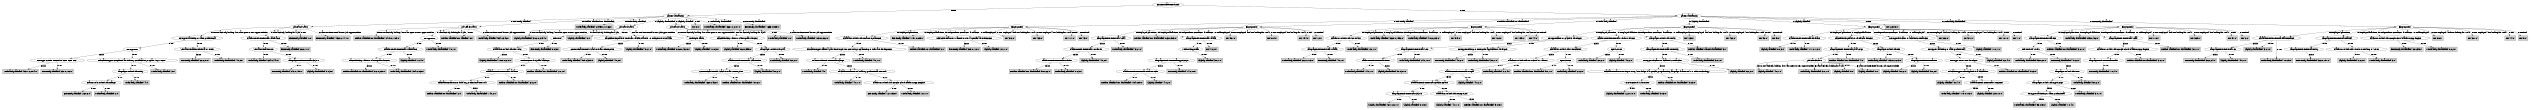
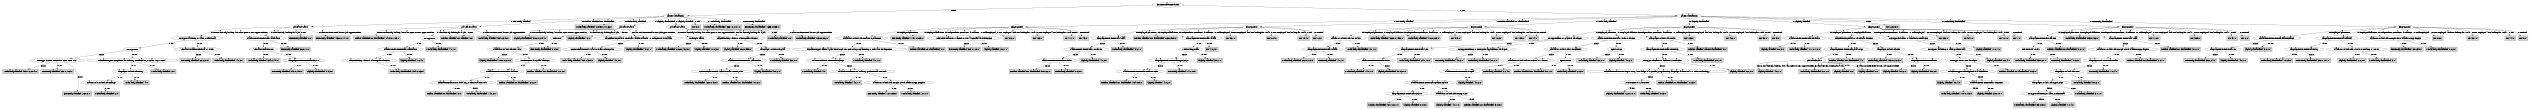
edge "DatabaseDesireNextYear.Elasticsearch" -> "Moderately dissatisfied (10.0/5.0)": now "LanguageDesireNextYear.Ruby" -> "Moderately dissatisfied (10.0/5.0)"
edge "Methodology.Lean" -> "LanguageDesireNextYear.TypeScript": added, label "= No"
edge "Extremely dissatisfied (5.0/2.0)" -> "LanguageWorkedWith.VBA": now "LanguageDesireNextYear.Kotlin" -> "LanguageWorkedWith.VBA"
node "Neither satisfied nor dissatisfied (372.0/230.0)": removed
edge "PlatformDesireNextYear.Drupal" -> "DatabaseDesireNextYear.Apache HBase": removed, label "= No"
edge "FrameworkWorkedWith.Django" -> "Extremely satisfied (26.0/6.0)": now "DevType.C-suite executive (CEO  CTO  etc.)" -> "Extremely satisfied (26.0/6.0)"
